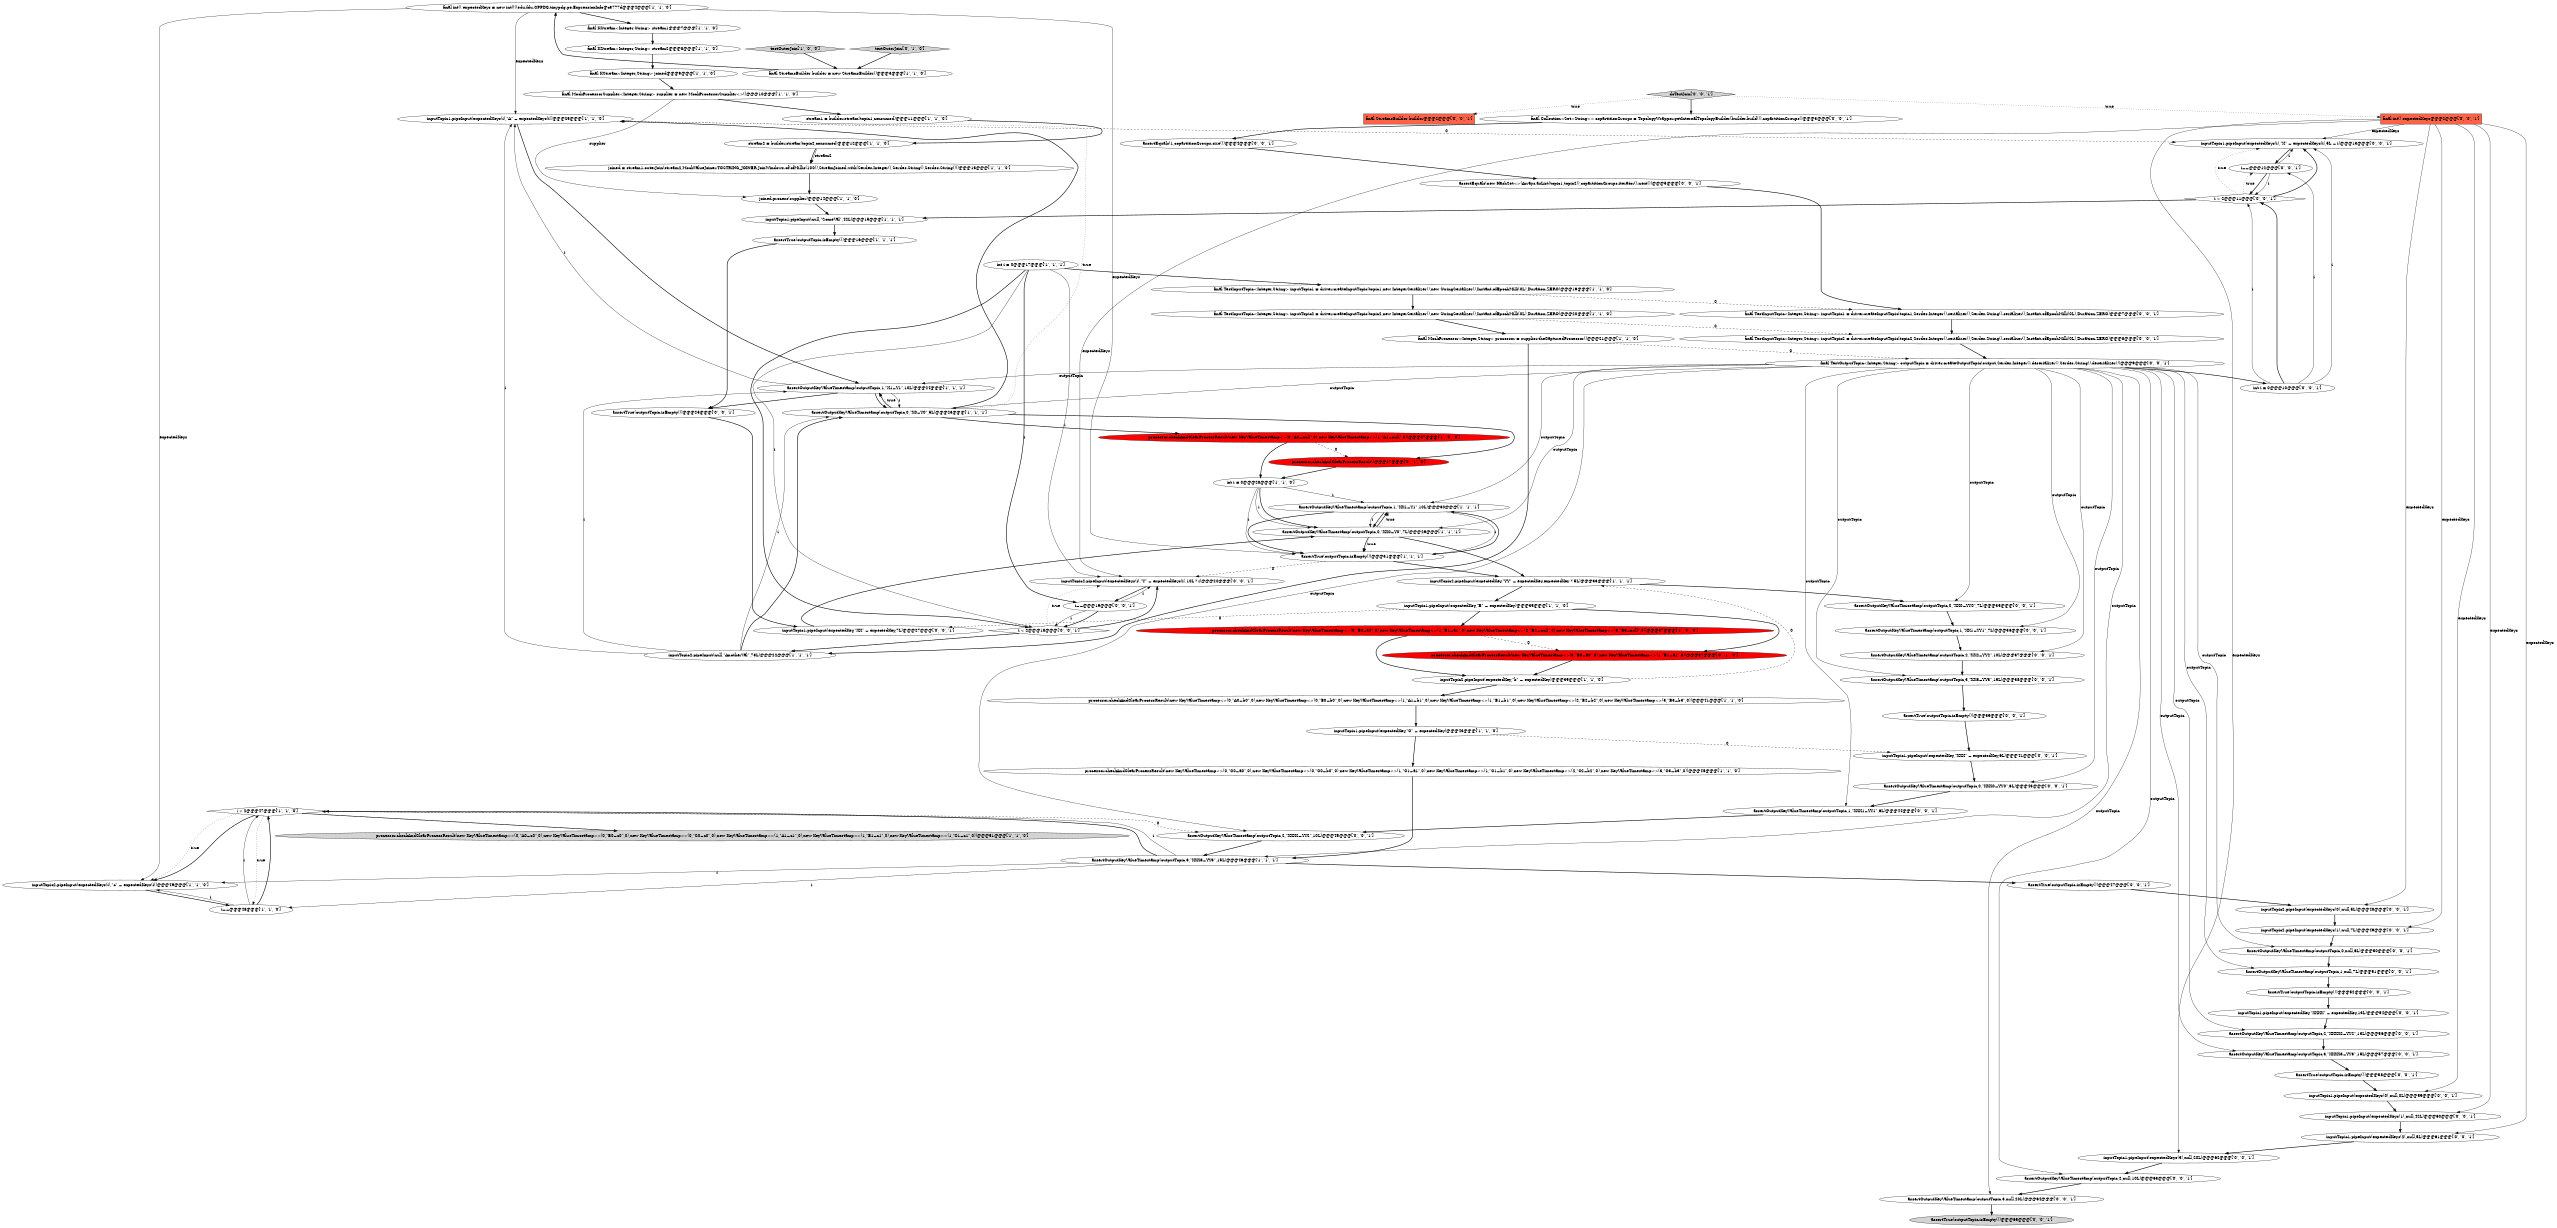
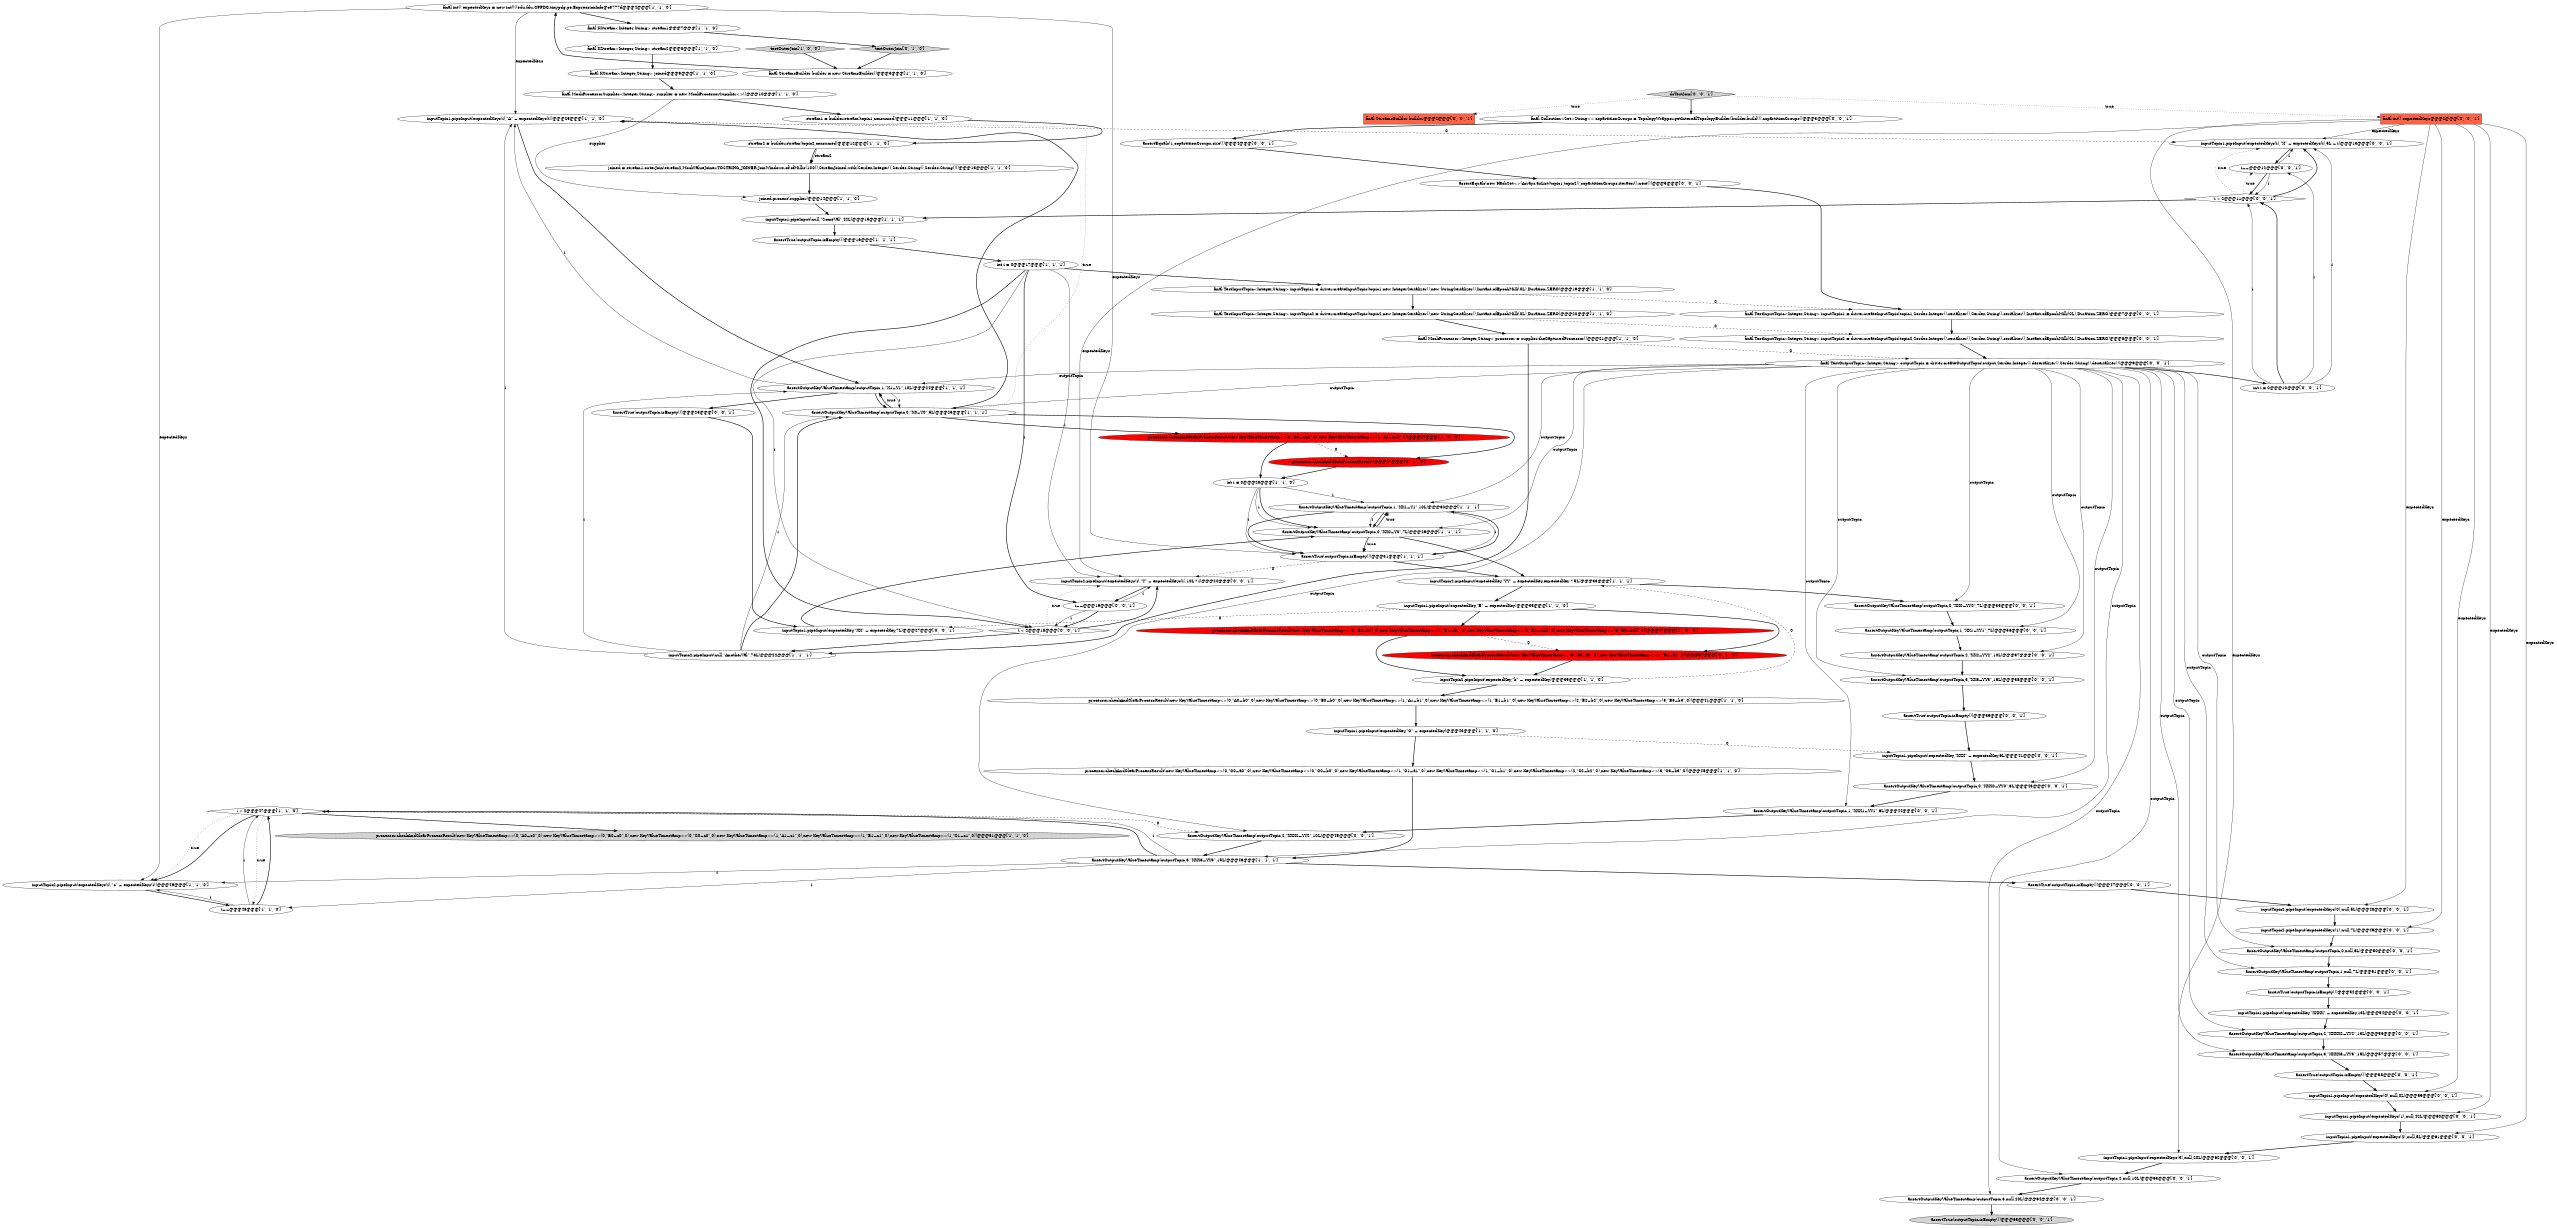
edge "final KStream<Integer,String> stream1@@@7@@@['1', '1', '0']" -> "final KStream<Integer,String> stream2@@@8@@@['1', '1', '0']": now "final KStream<Integer,String> stream1@@@7@@@['1', '1', '0']" -> "testOuterJoin['0', '1', '0']"
edge "assertTrue(outputTopic.isEmpty())@@@16@@@['1', '1', '1']" -> "assertTrue(outputTopic.isEmpty())@@@25@@@['0', '0', '1']": now "assertTrue(outputTopic.isEmpty())@@@16@@@['1', '1', '1']" -> "int i = 0@@@17@@@['1', '1', '1']"
